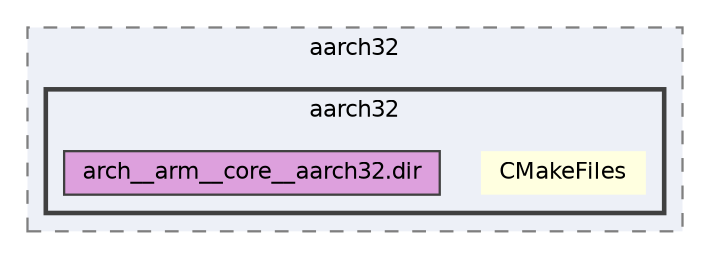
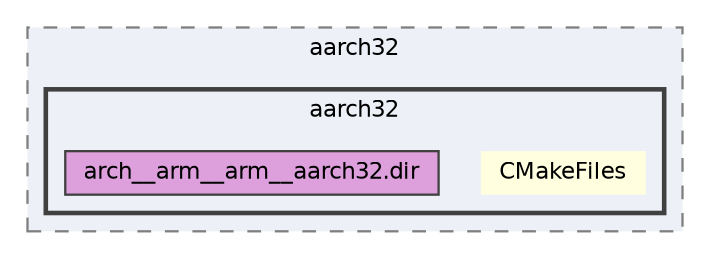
node "arch__arm__core__aarch32.dir": label "arch__arm__core__aarch32.dir" -> "arch__arm__arm__aarch32.dir"
